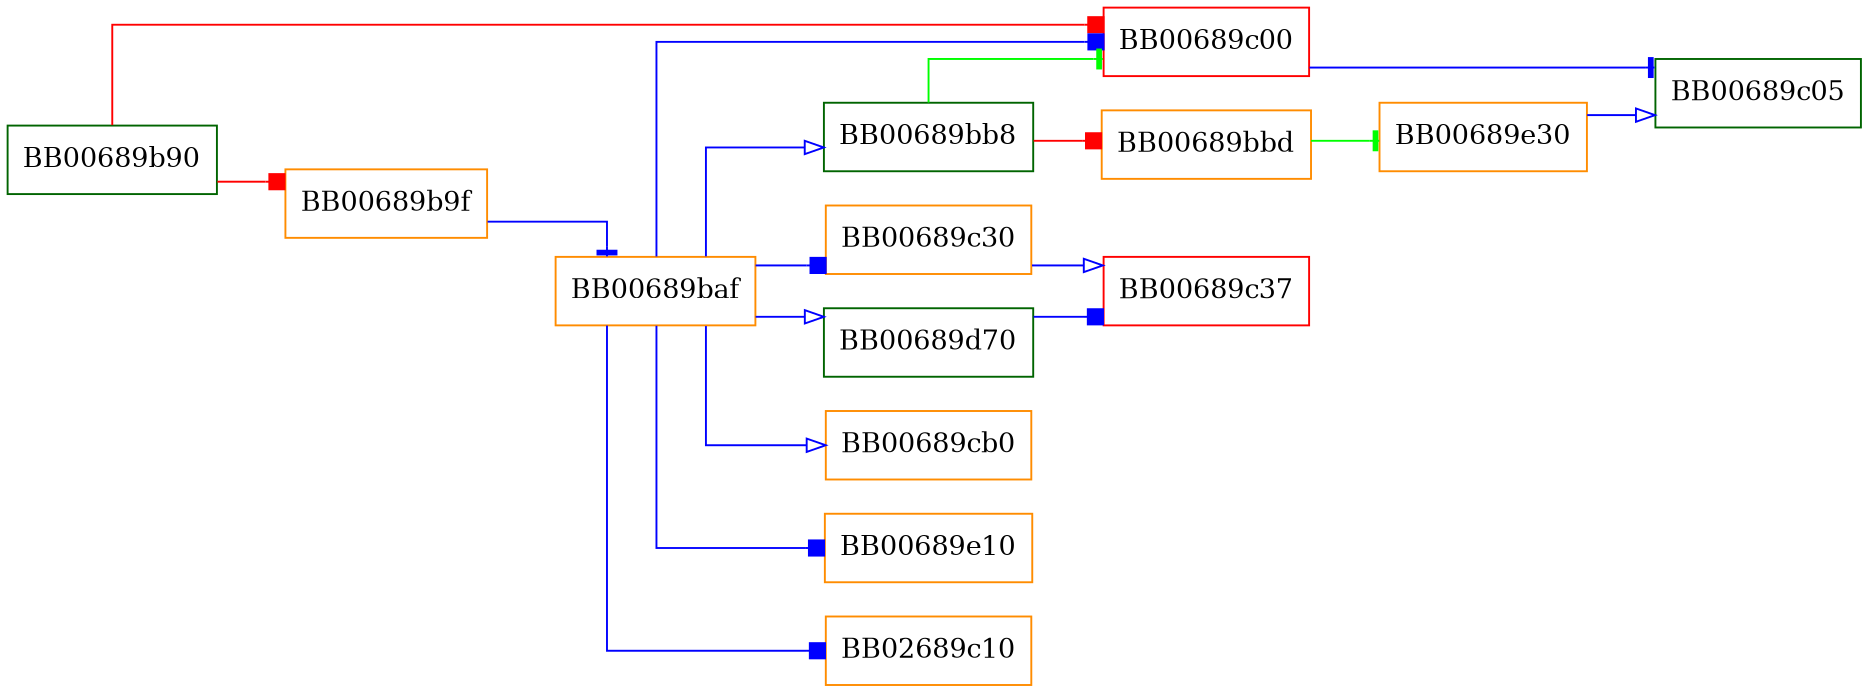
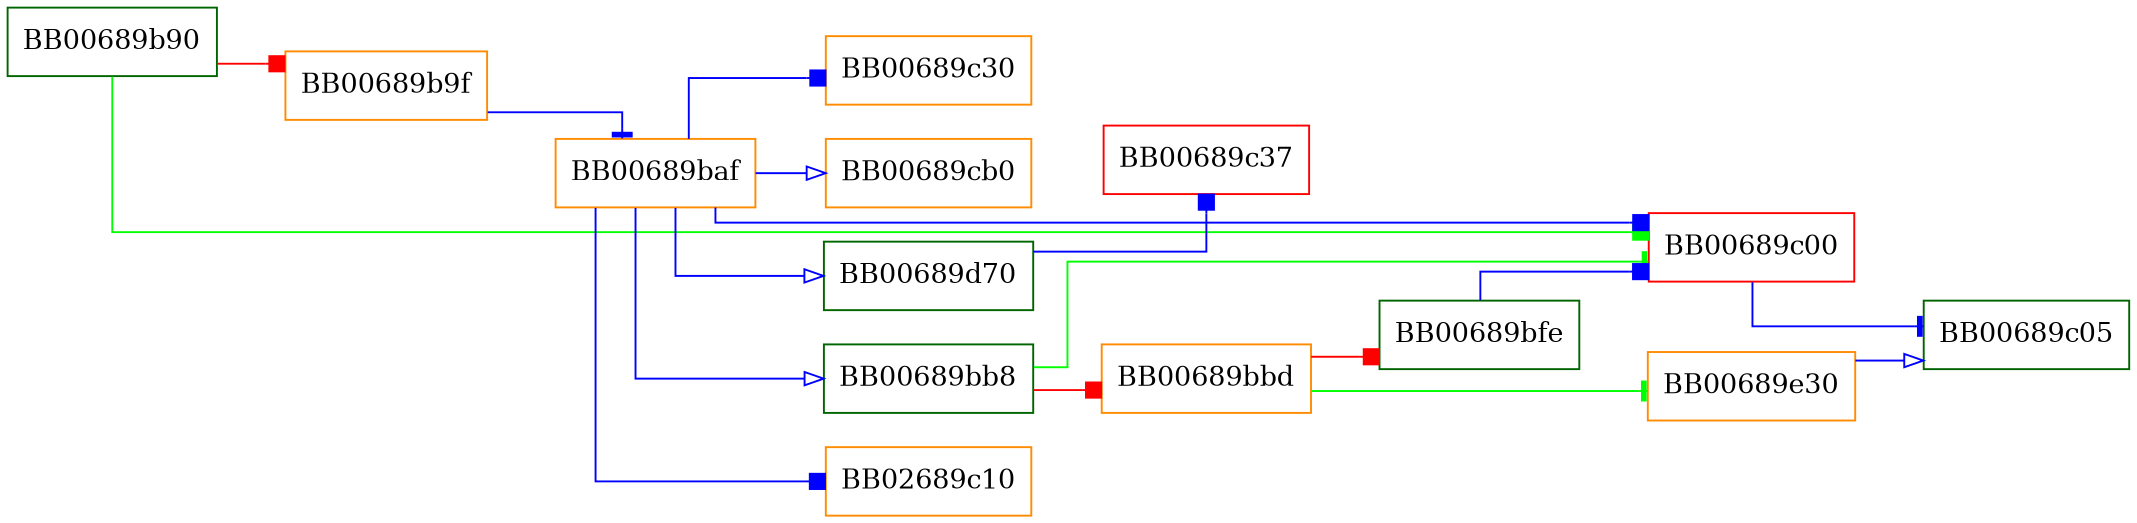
edge "BB00689b90" -> "BB00689c00": color red -> green
edge "BB00689c30" -> "BB00689c37": removed
node "BB00689bfe": added
node "BB00689e10": removed
